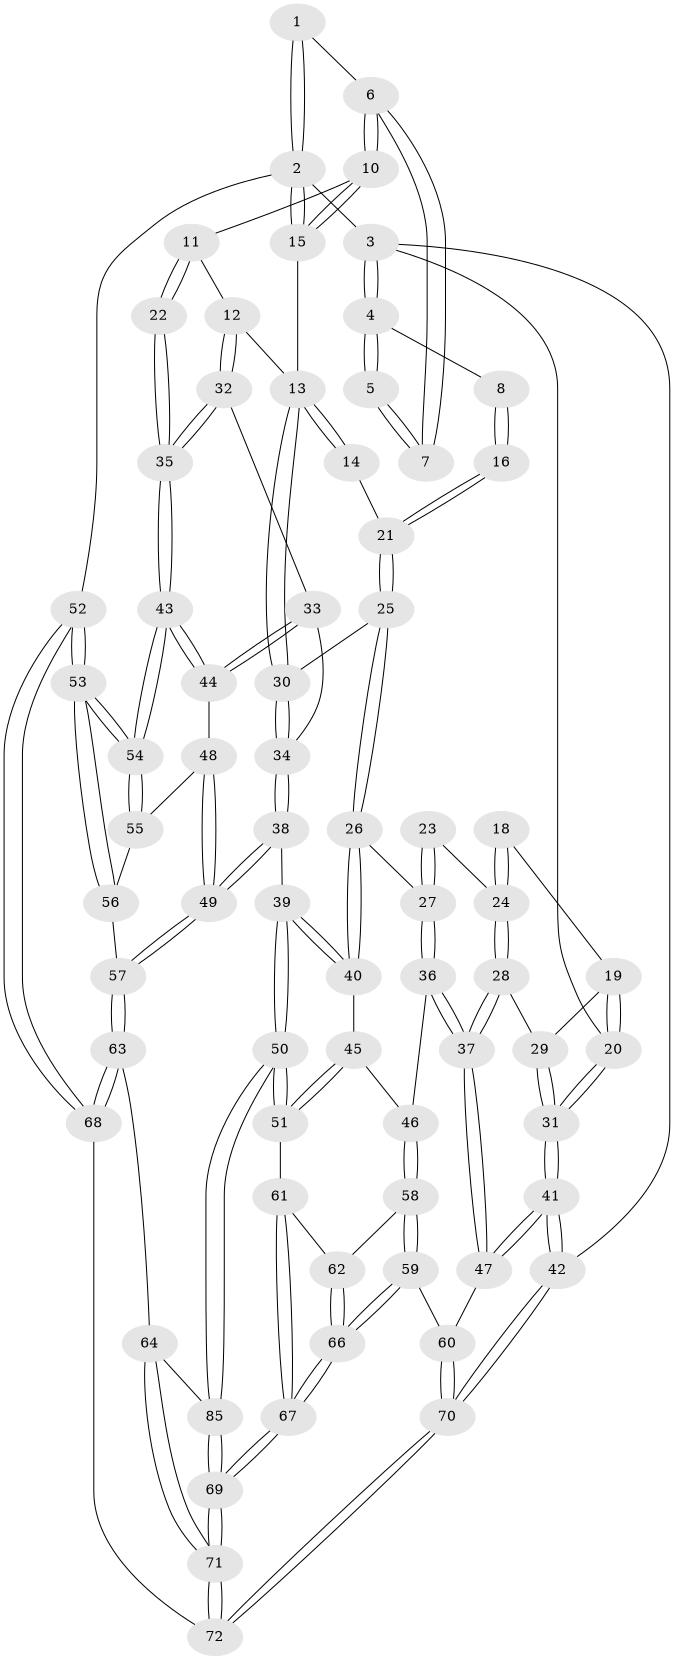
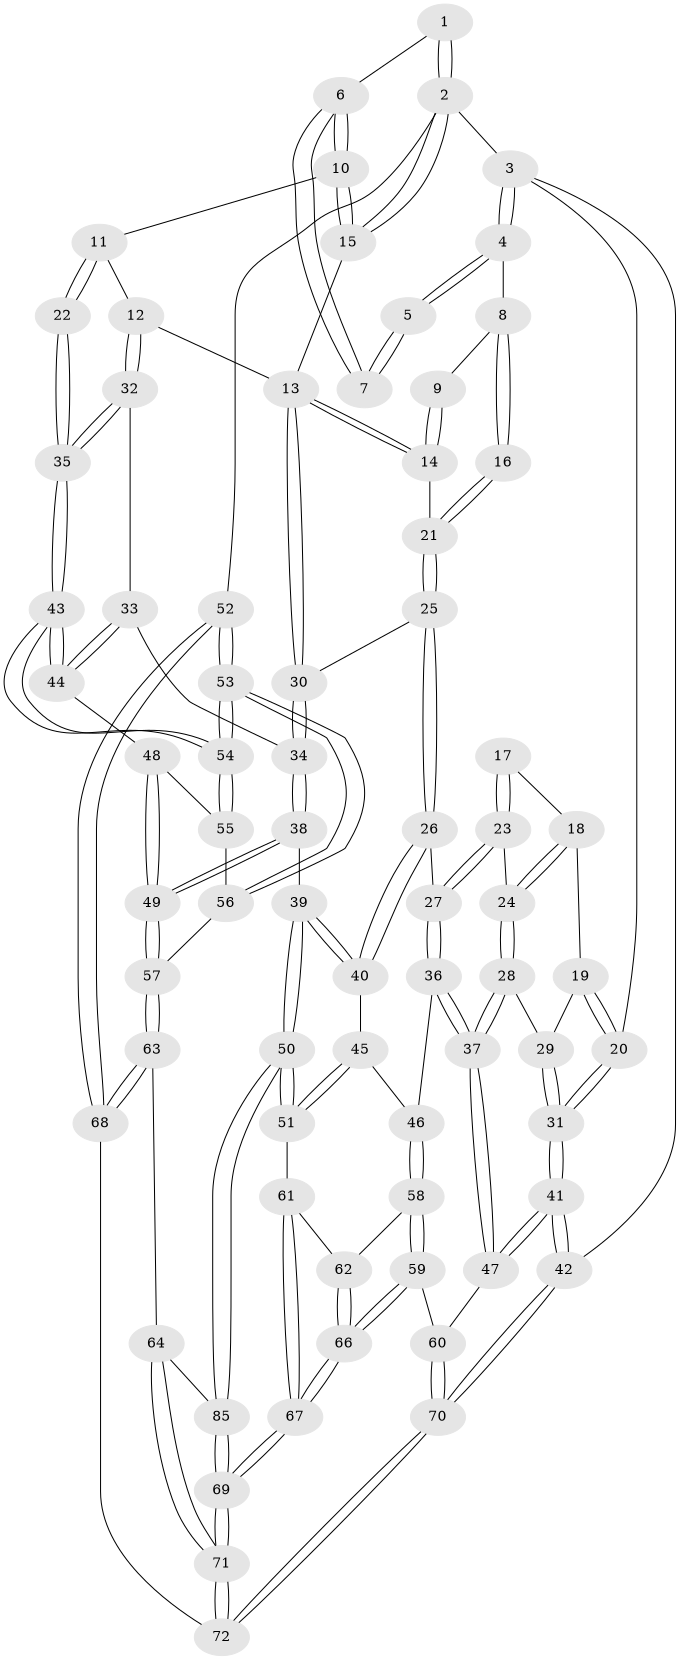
node "9": added
node "17": added
